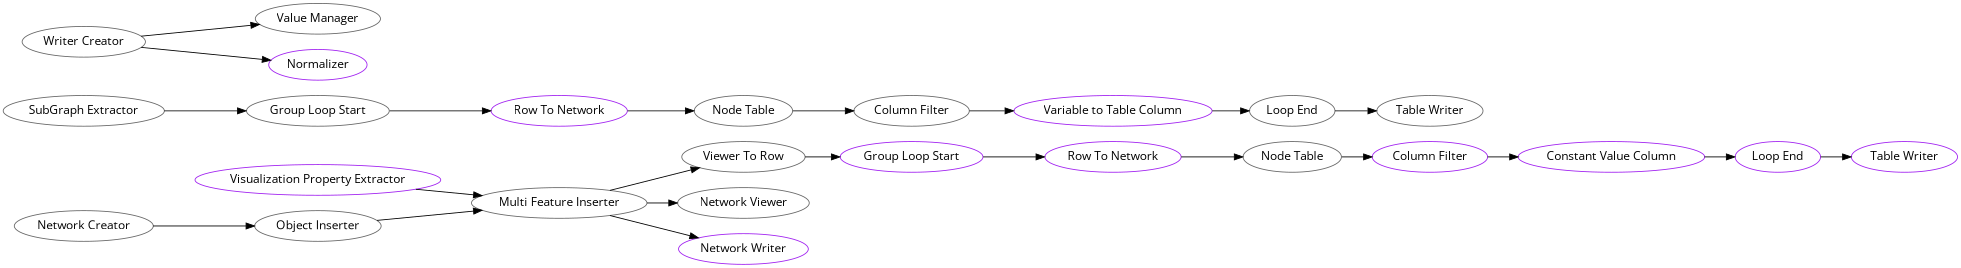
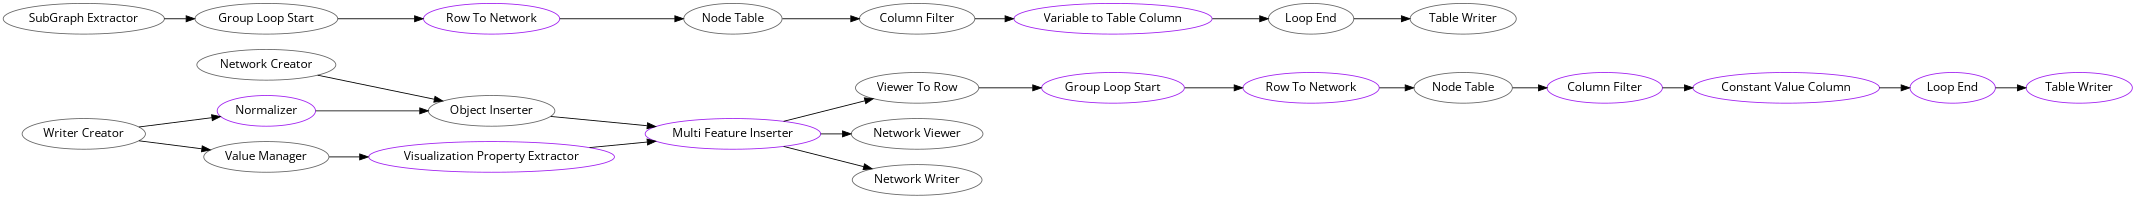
edge "Normalizer" -> "Object Inserter": added
edge "Value Manager" -> "Visualization Property Extractor": added
node "Multi Feature Inserter": color gray40 -> purple
node "Network Writer": color purple -> gray40
